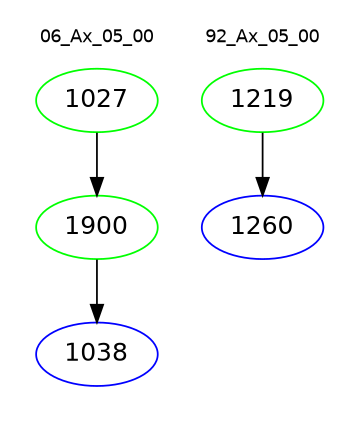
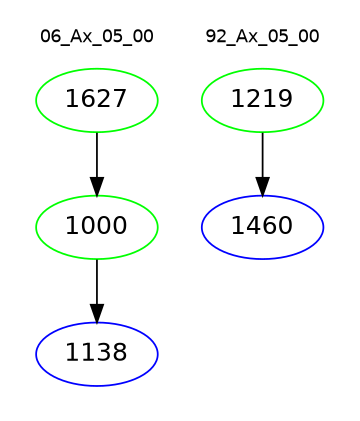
node "1027": label "1027" -> "1627"
node "1900": label "1900" -> "1000"
node "1260": label "1260" -> "1460"
node "1038": label "1038" -> "1138"
